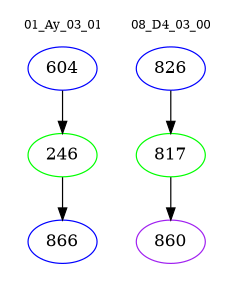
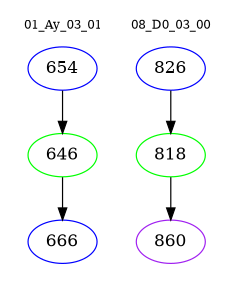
cluster "08_D4_03_00": label "08_D4_03_00" -> "08_D0_03_00"
node "604": label "604" -> "654"
node "246": label "246" -> "646"
node "817": label "817" -> "818"
node "866": label "866" -> "666"
